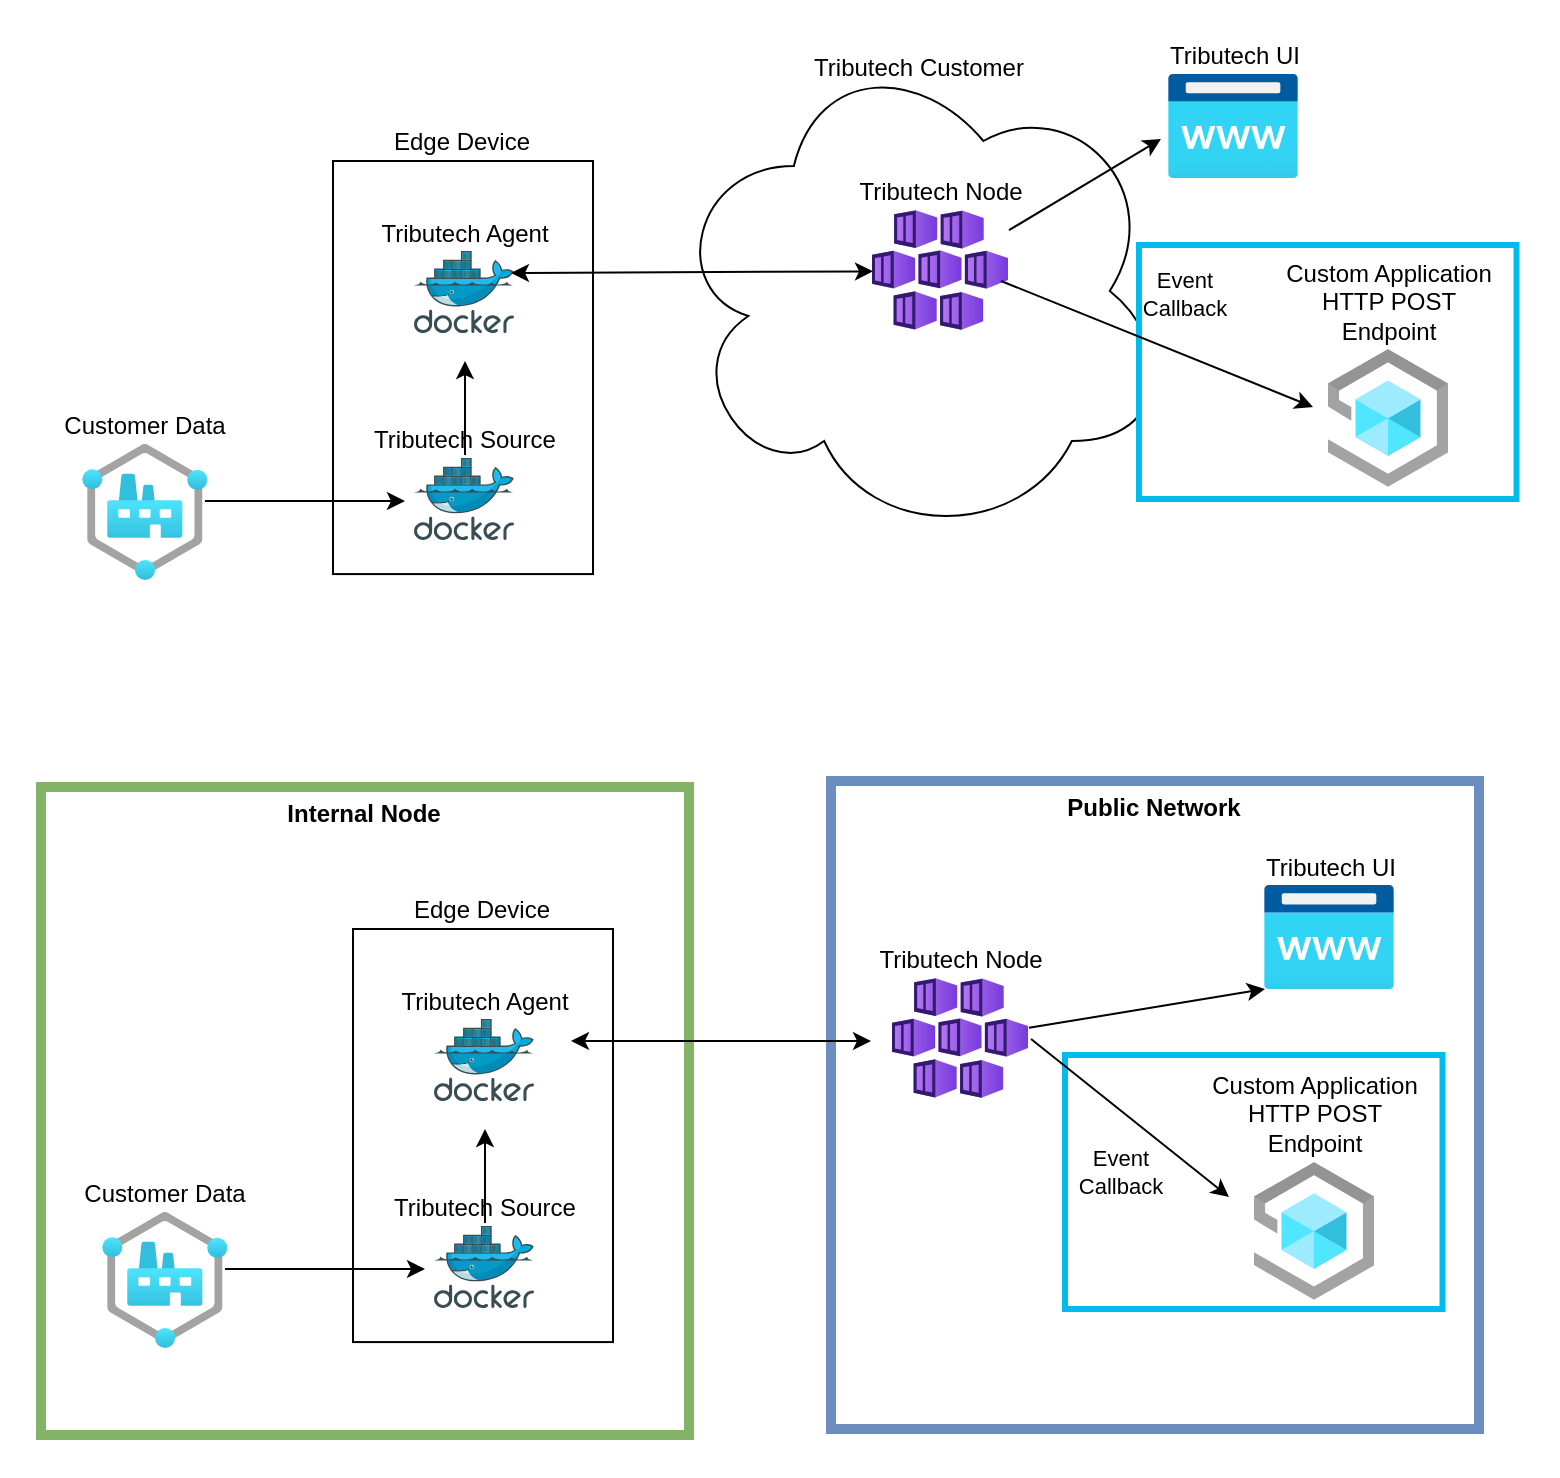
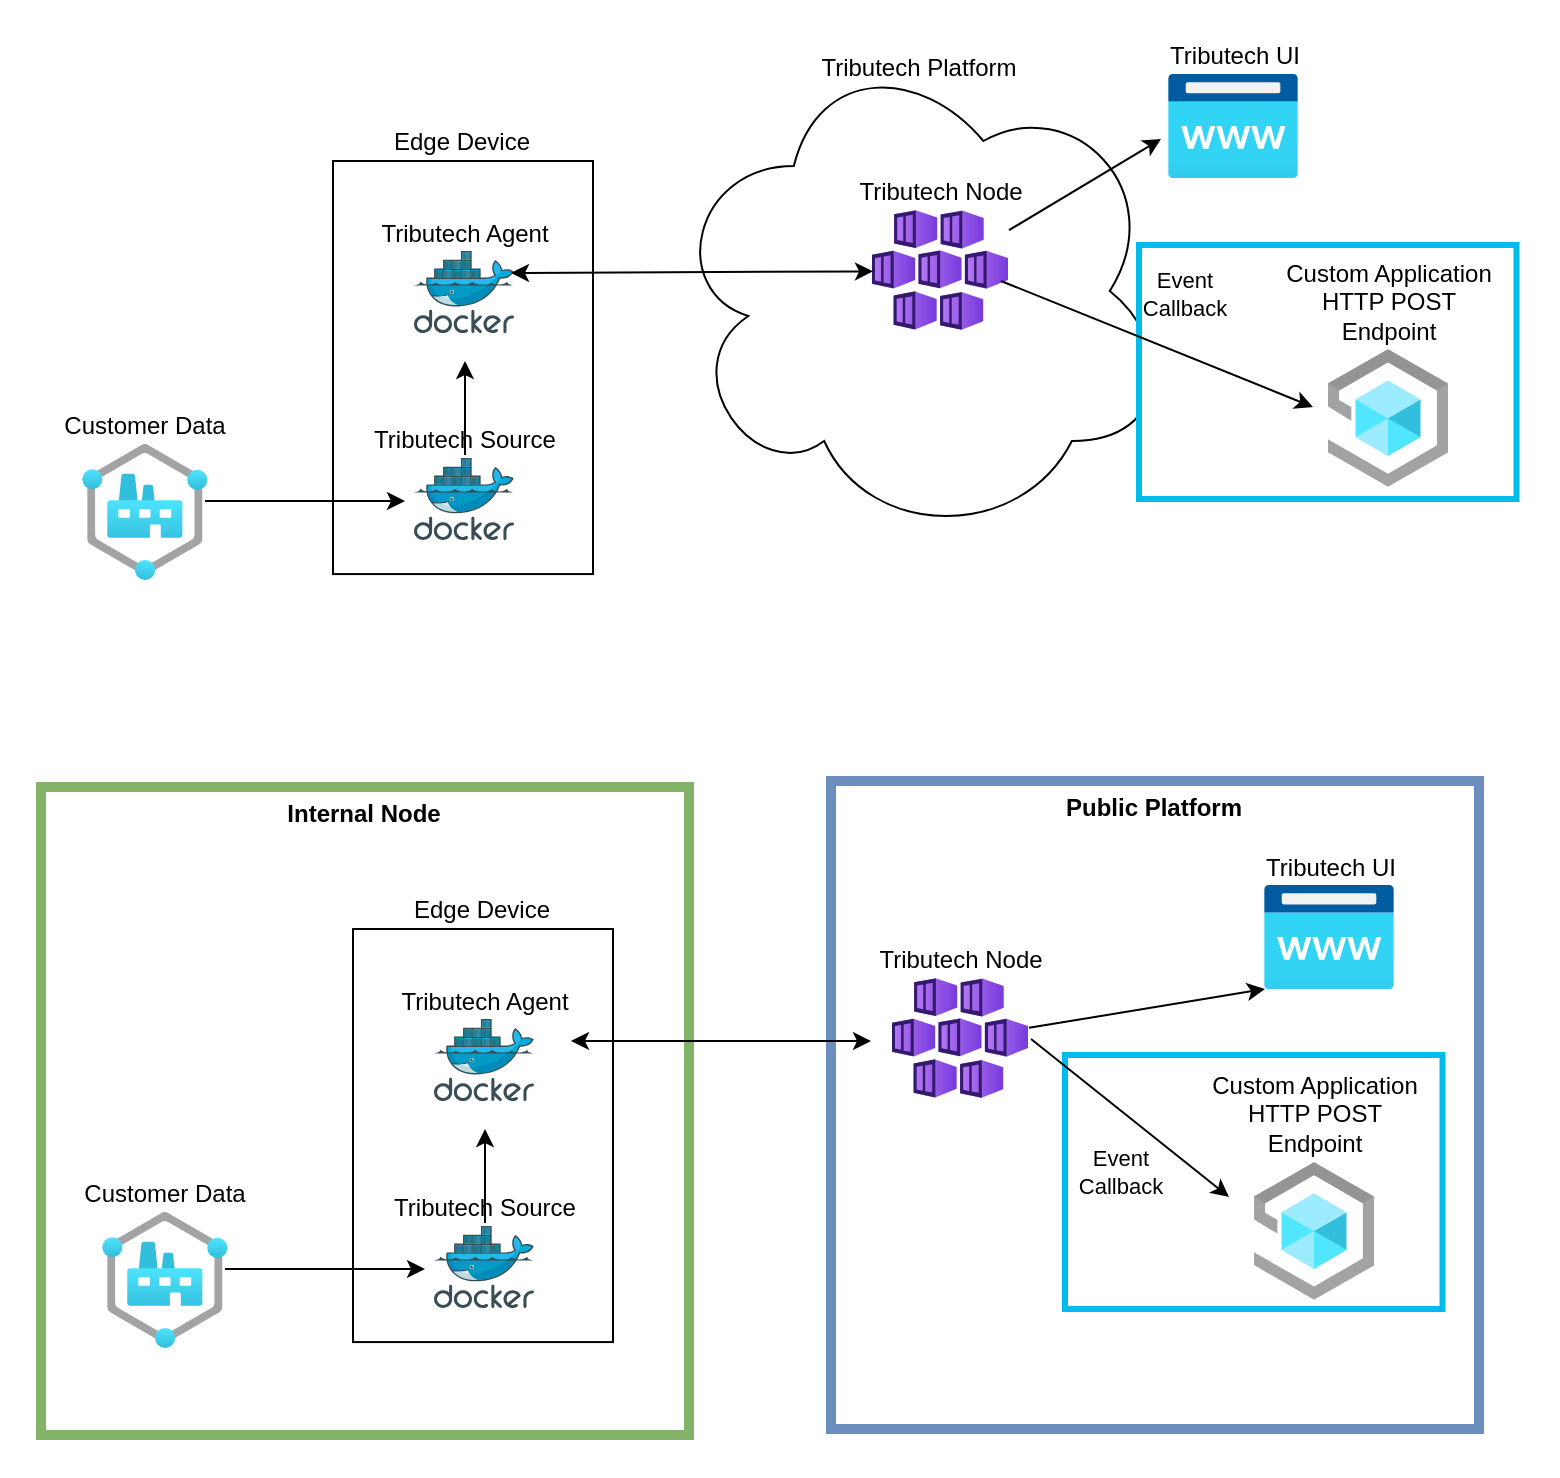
node "Tributech Customer": label "Tributech Customer" -> "Tributech Platform"
node "Public Network": label "Public Network" -> "Public Platform"
